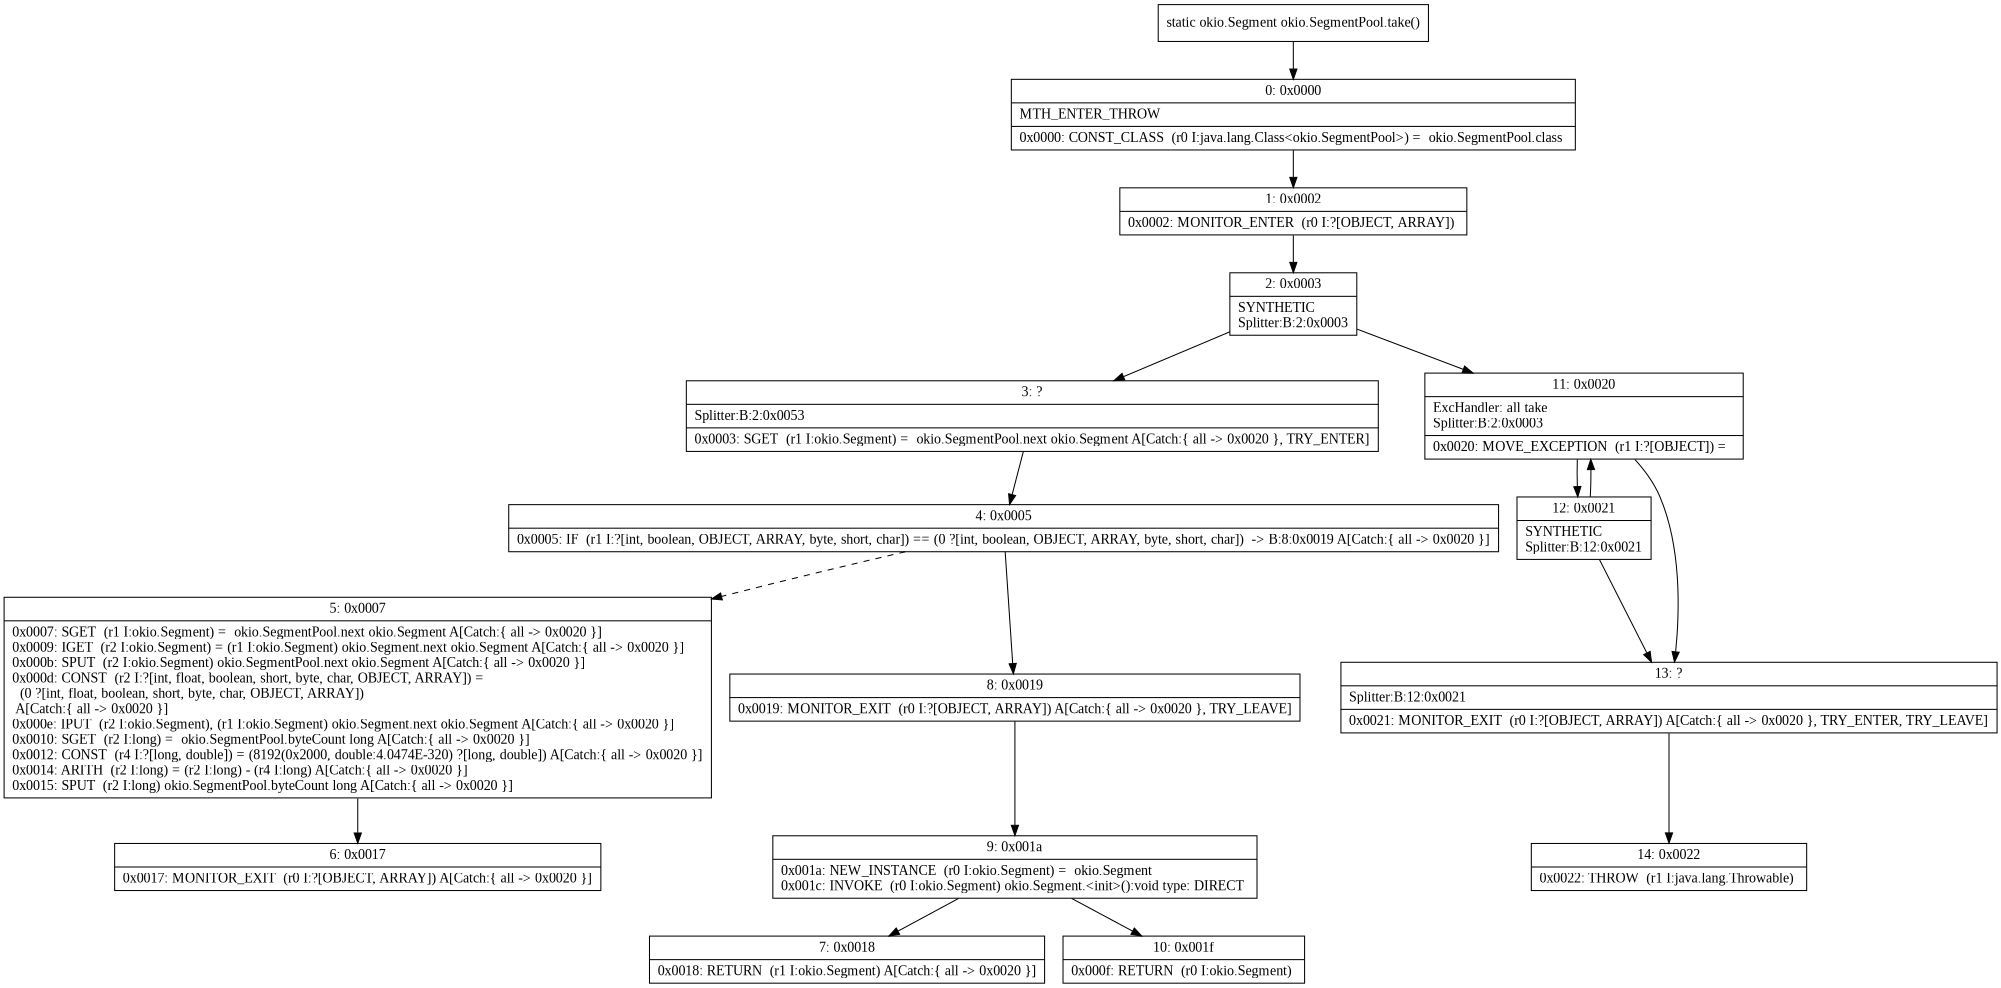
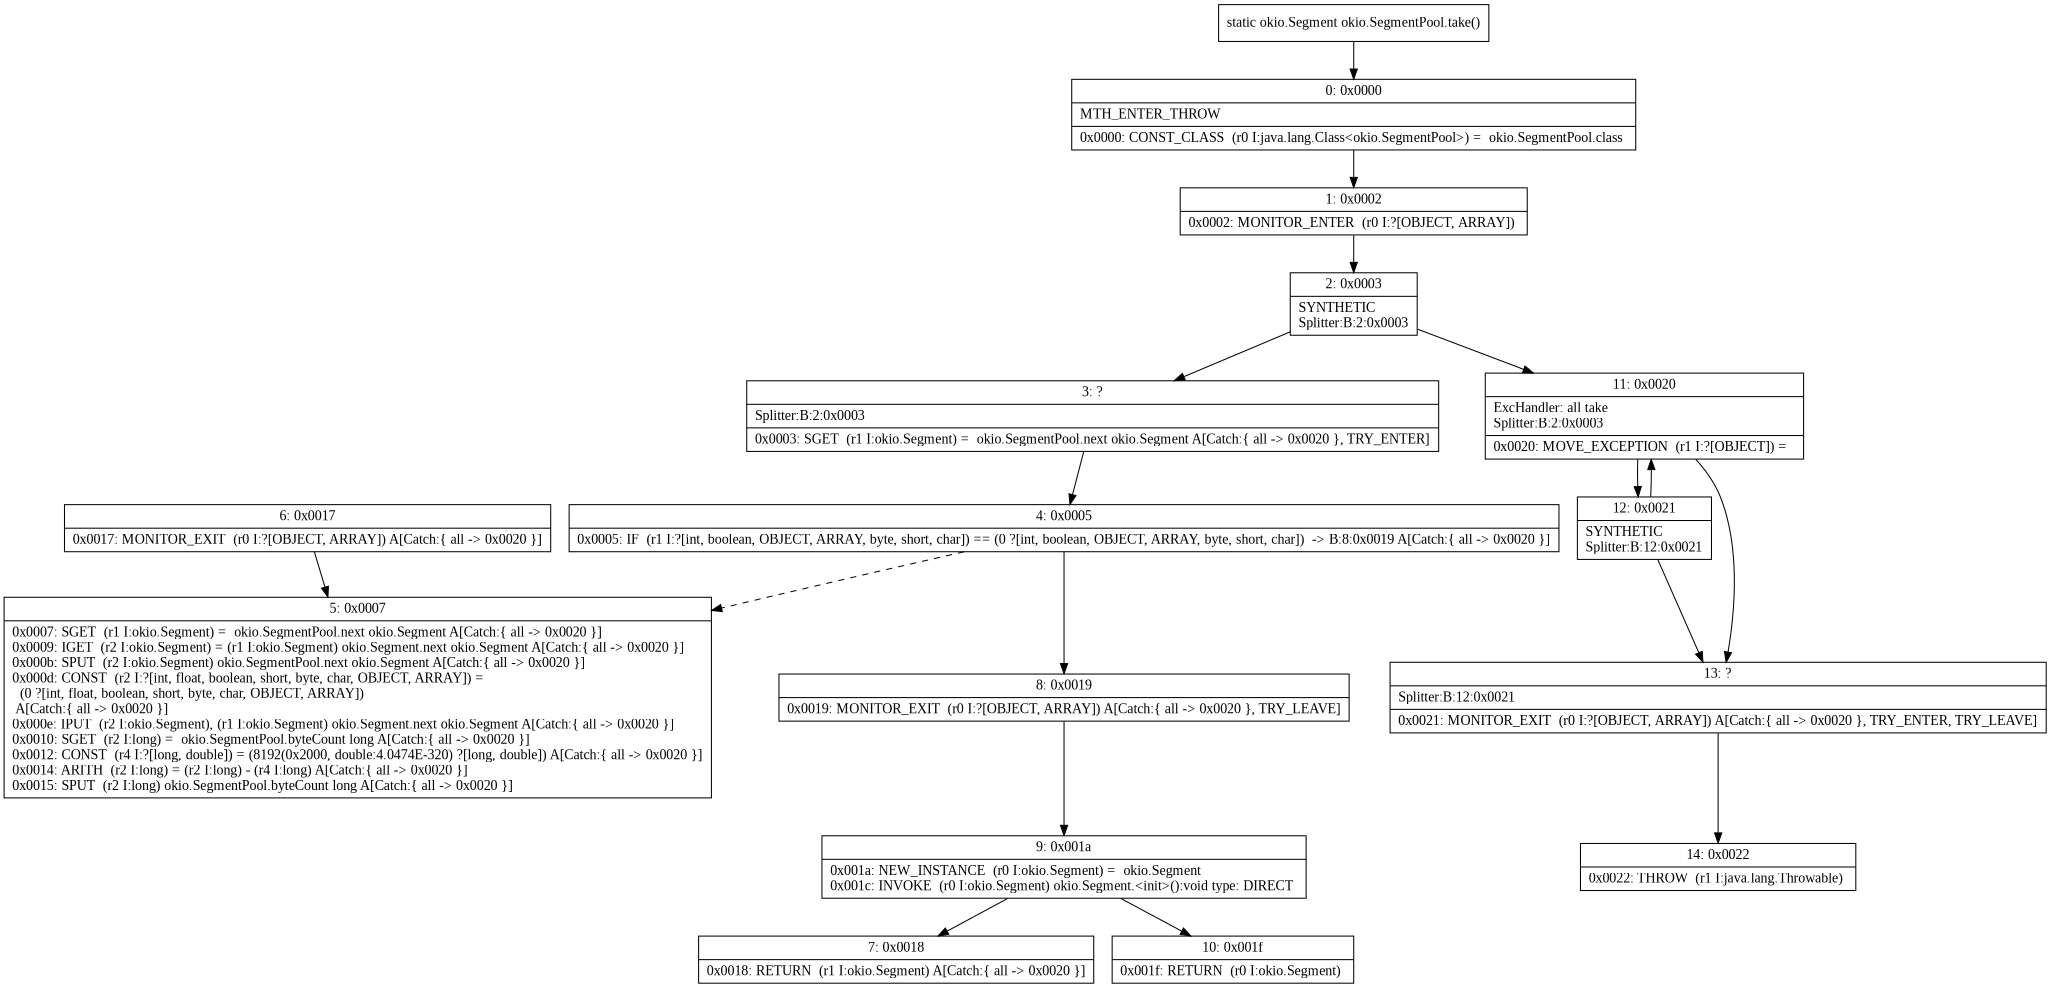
node "3: ?": text "Splitter:B:2:0x0053" -> "Splitter:B:2:0x0003"
edge "5: 0x0007" -> "6: 0x0017": reversed
node "10: 0x001f": text "0x000f: RETURN  (r0 I:okio.Segment)" -> "0x001f: RETURN  (r0 I:okio.Segment)"
